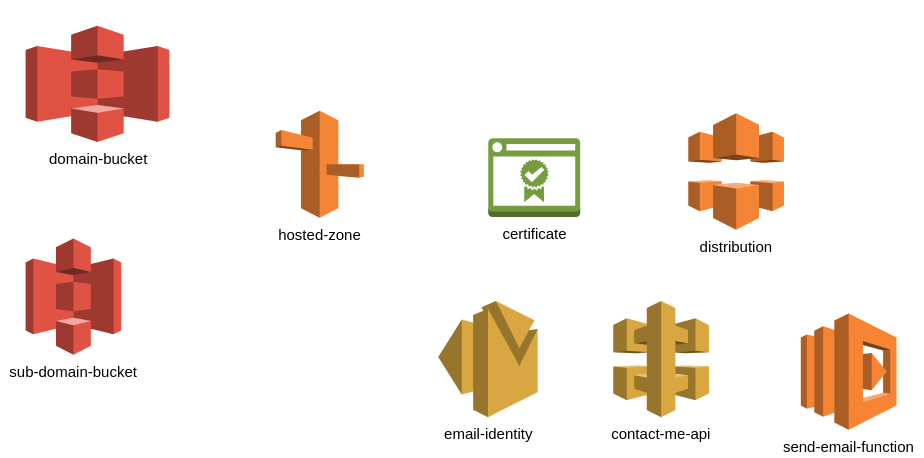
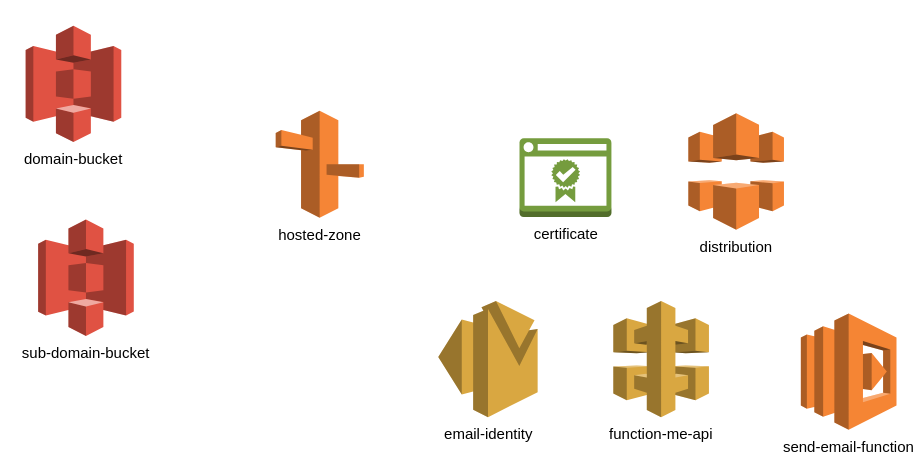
node "domain-bucket": size 144x116 -> 96x116
node "certificate": moved (534, 178) -> (565, 178)
node "sub-domain-bucket": moved (73, 296) -> (86, 278)
node "contact-me-api": label "contact-me-api" -> "function-me-api"
